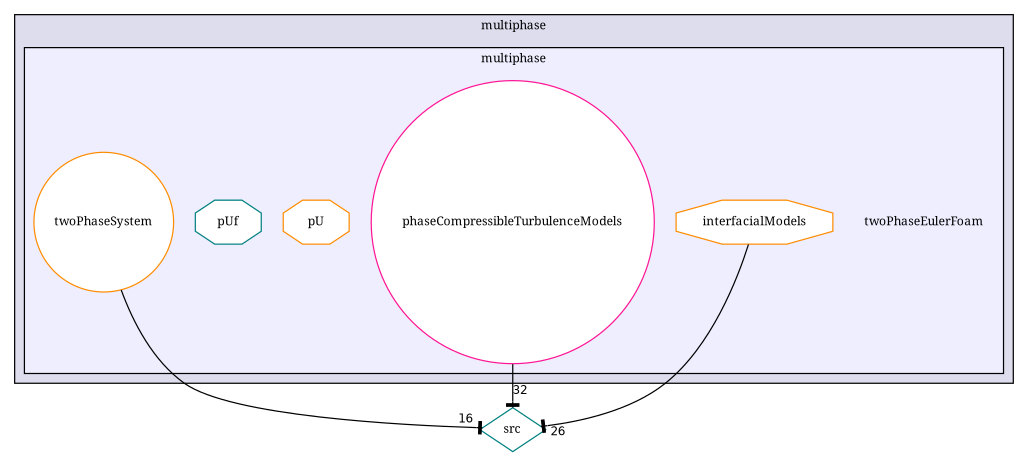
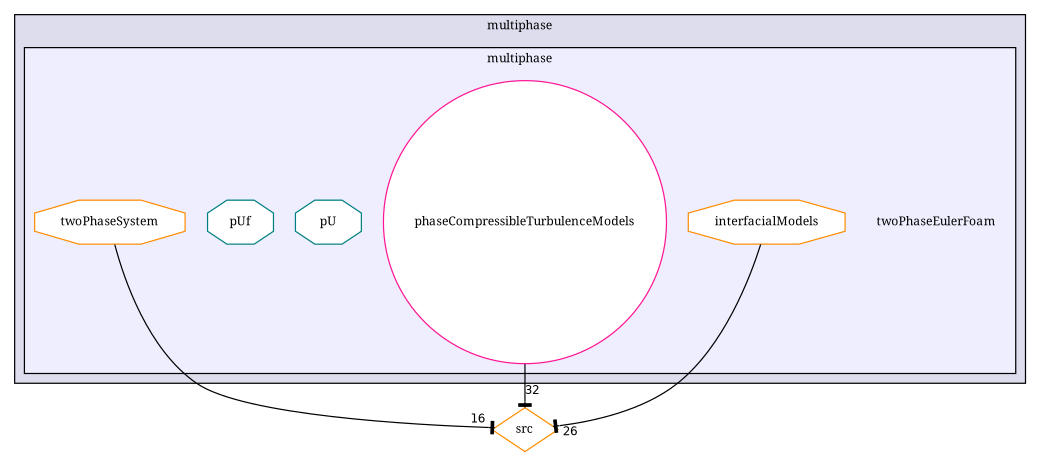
node "twoPhaseSystem": shape circle -> octagon
node "pU": color darkorange -> teal
node "src": color teal -> darkorange
